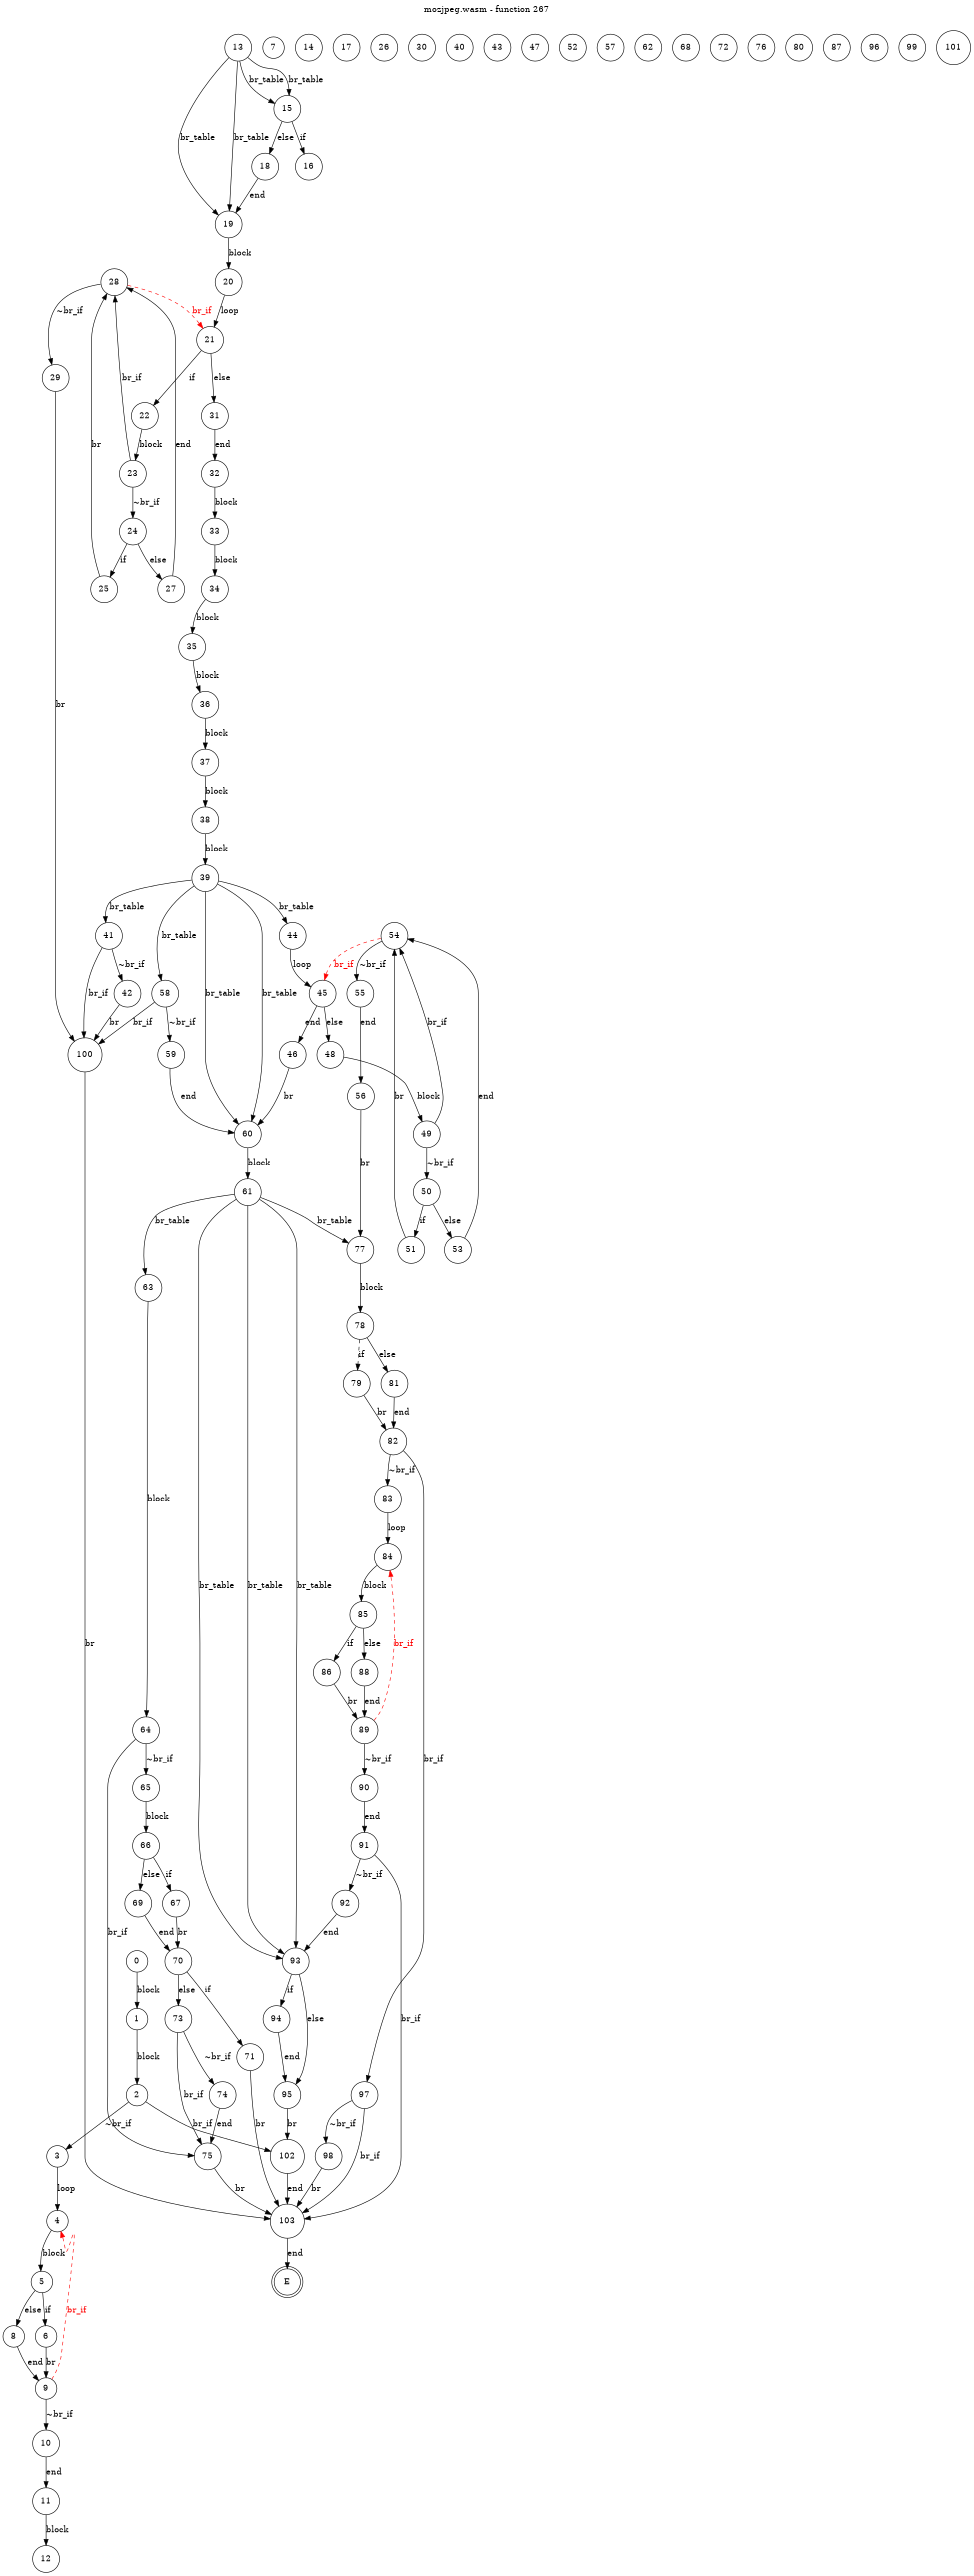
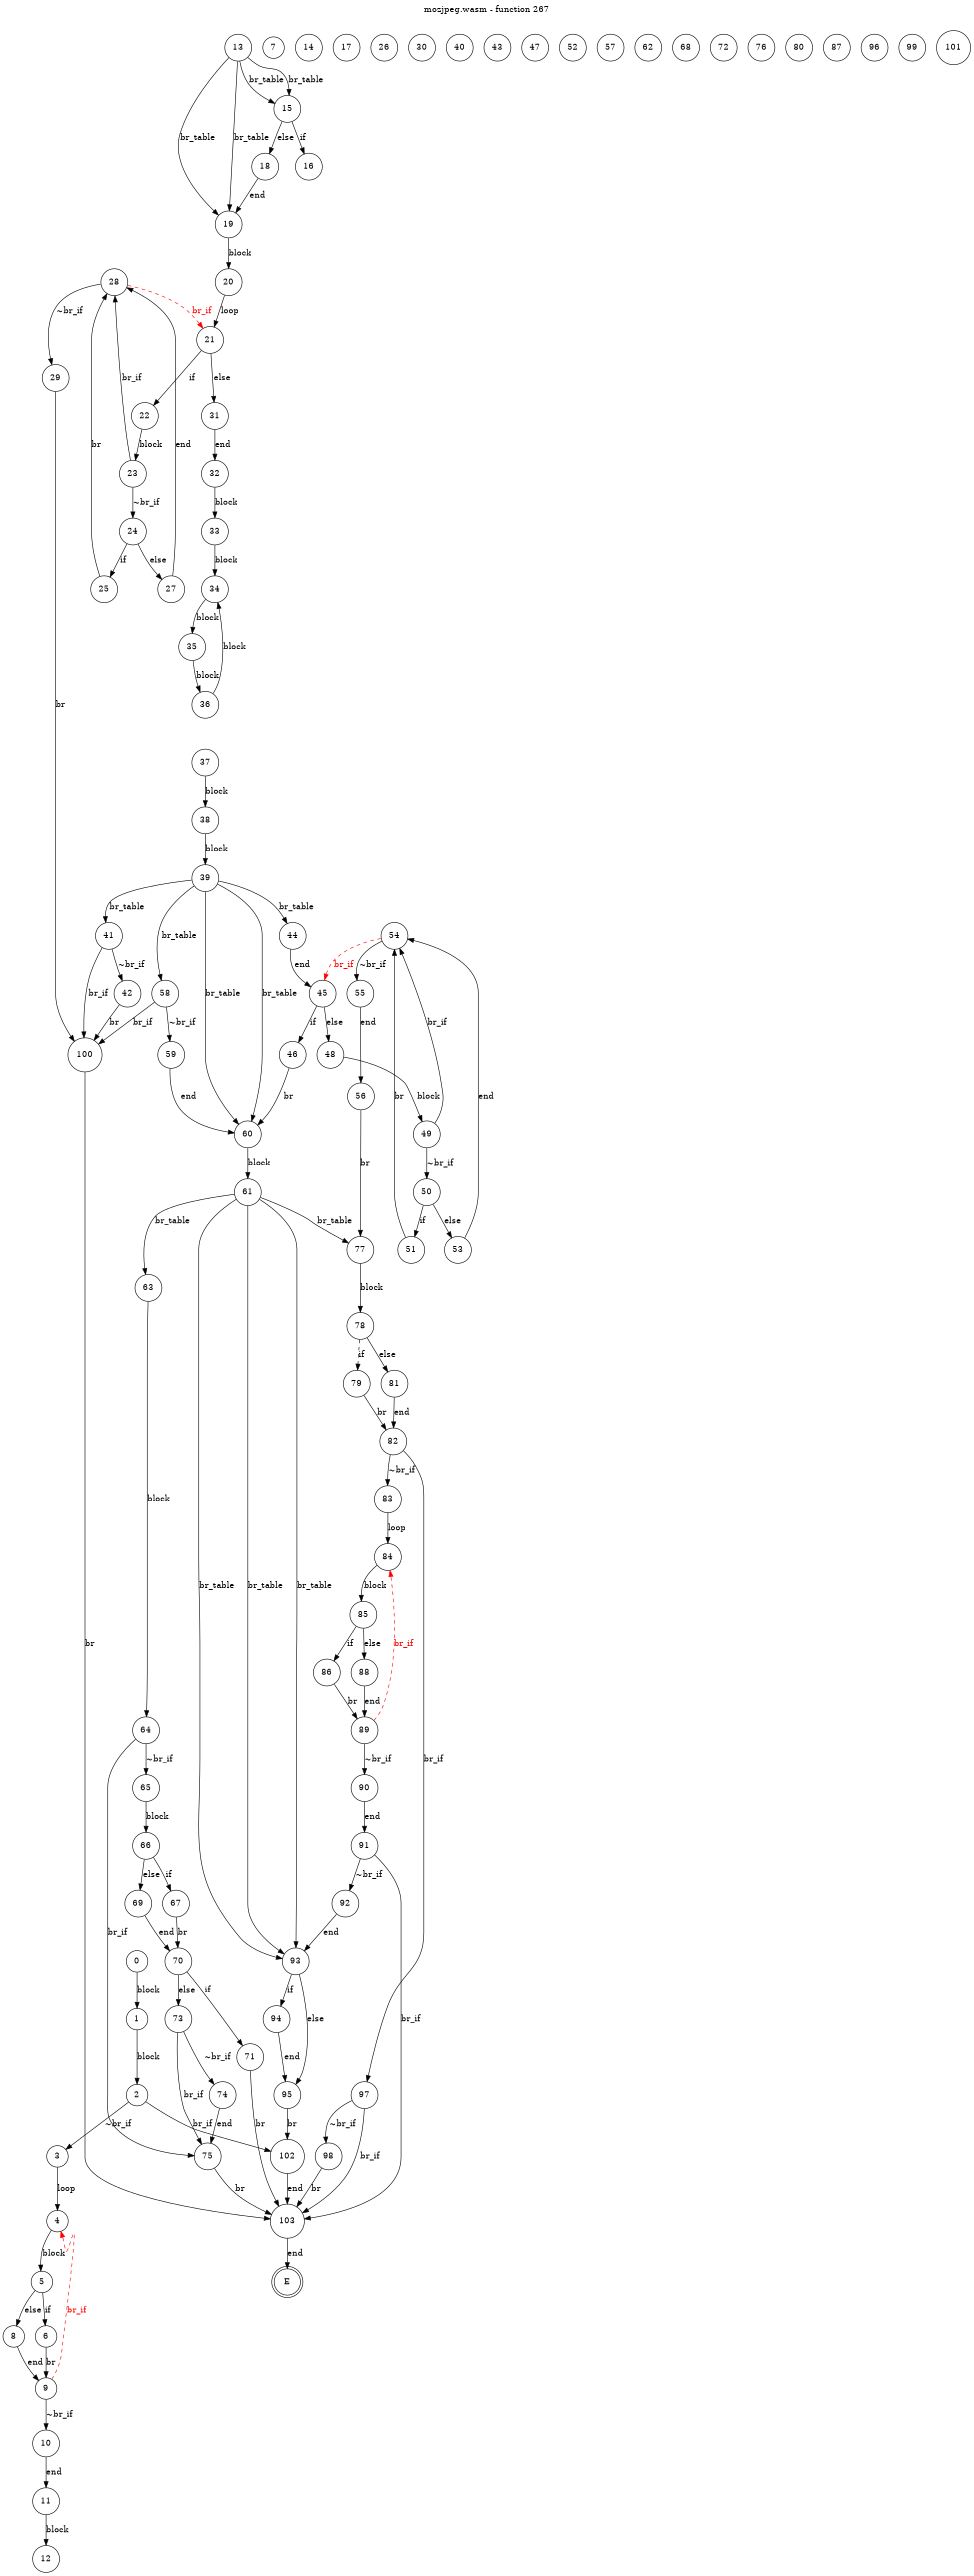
edge "36" -> "37": now "36" -> "34"
edge "44" -> "45": label "loop" -> "end"
edge "45" -> "46": label "end" -> "if"
